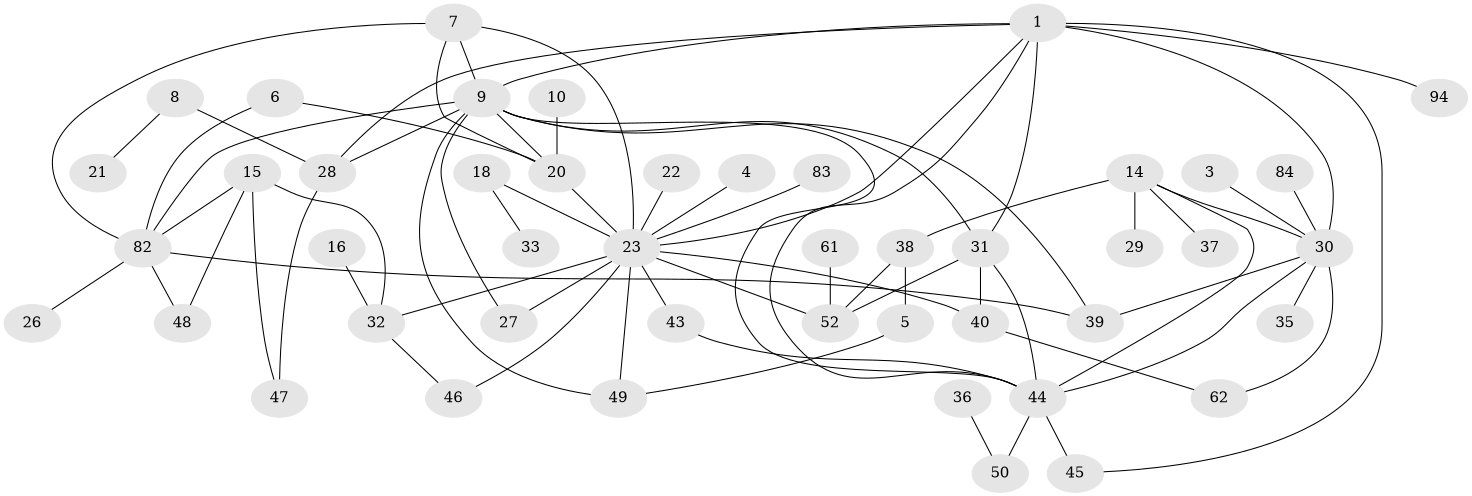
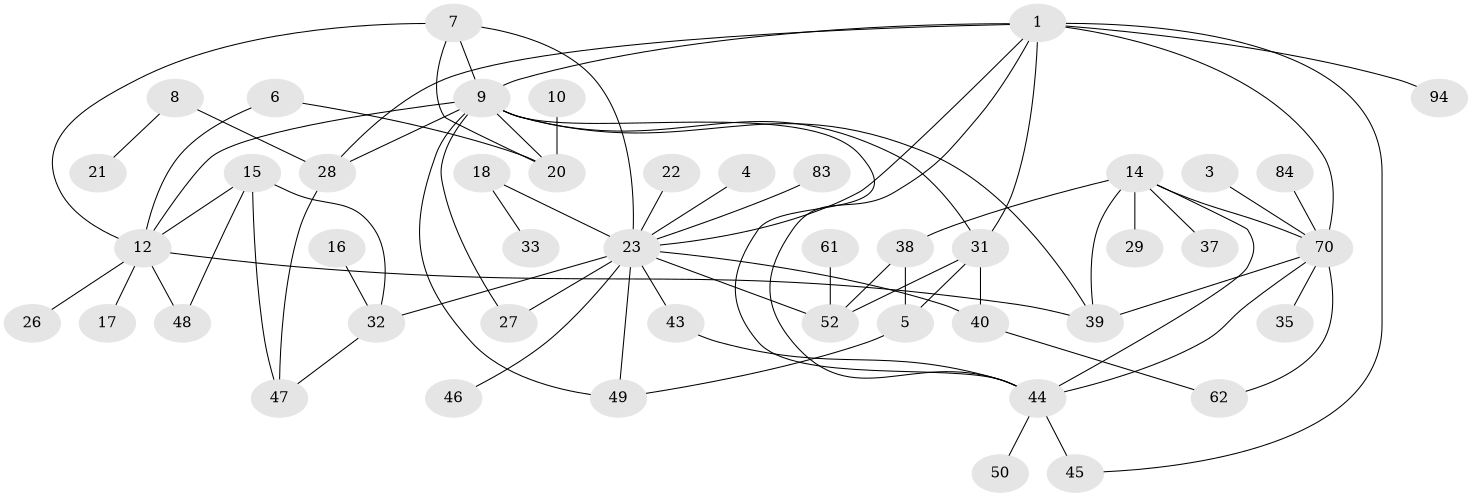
edge "20" -- "23": removed
edge "14" -- "39": added
node "82": label "82" -> "12"
node "30": label "30" -> "70"
edge "31" -- "44": now "31" -- "5"
node "17": added
edge "32" -- "46": now "32" -- "47"
node "36": removed
